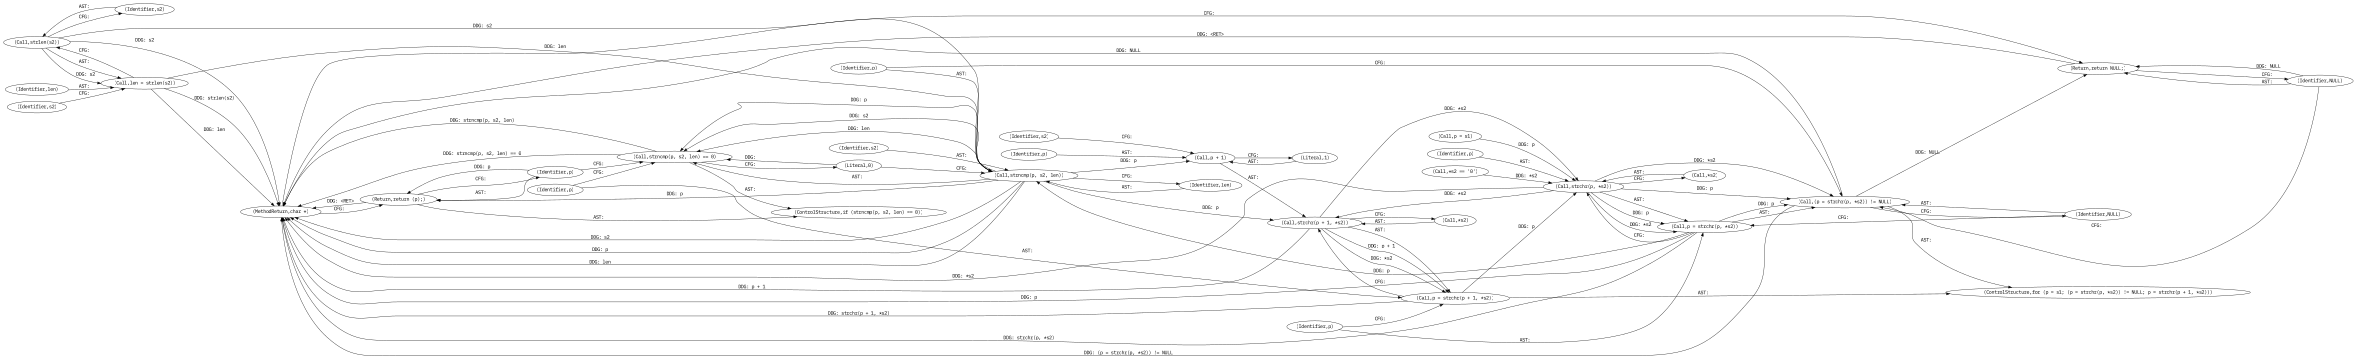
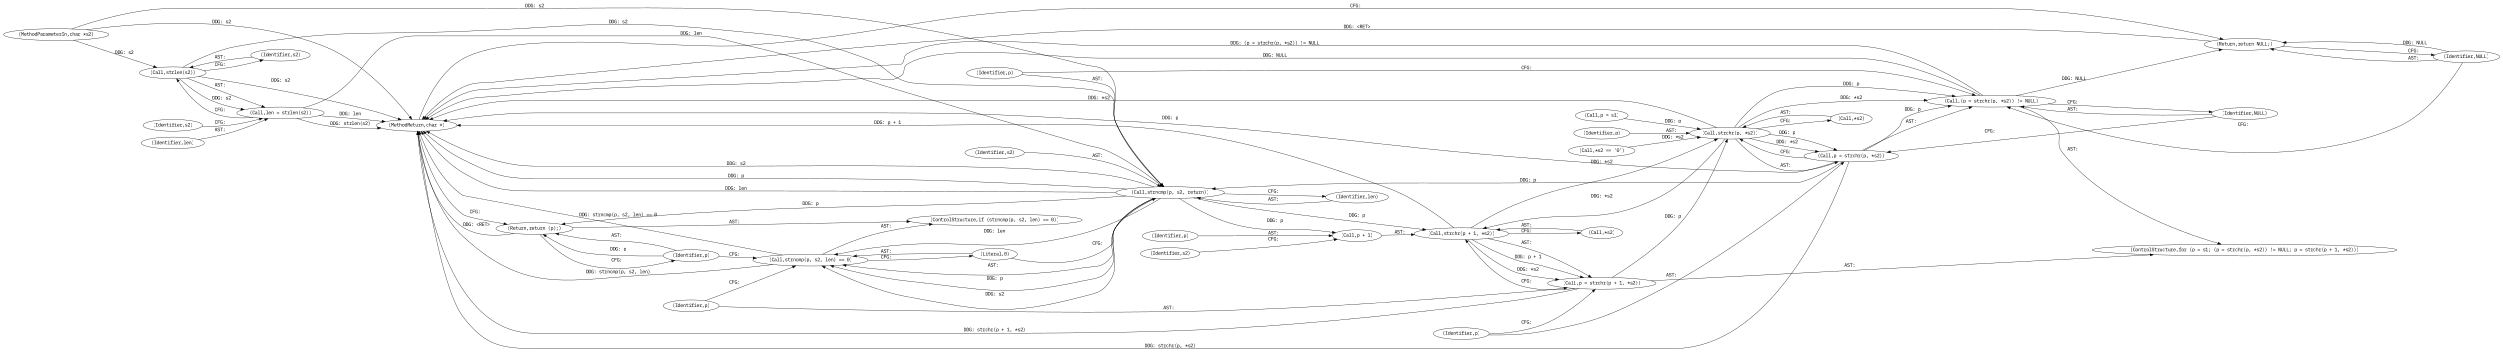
node "(MethodParameterIn,char *s2)": added
edge "(Literal,0)" -> "(Call,strncmp(p, s2, len) == 0)": label "DDG: " -> "AST: "
node "(Literal,1)": removed
node "(Call,strncmp(p, s2, len))": label "(Call,strncmp(p, s2, len))" -> "(Call,strncmp(p, s2, return))"
